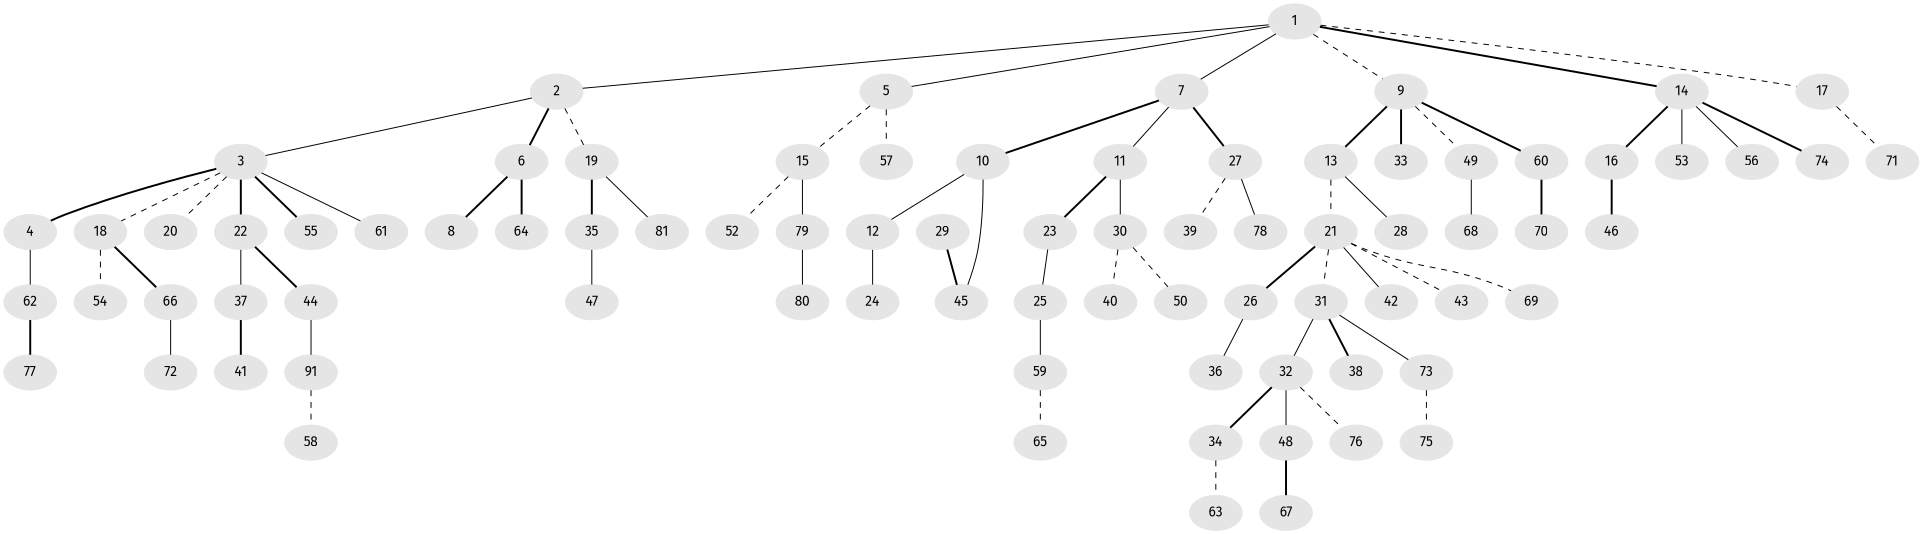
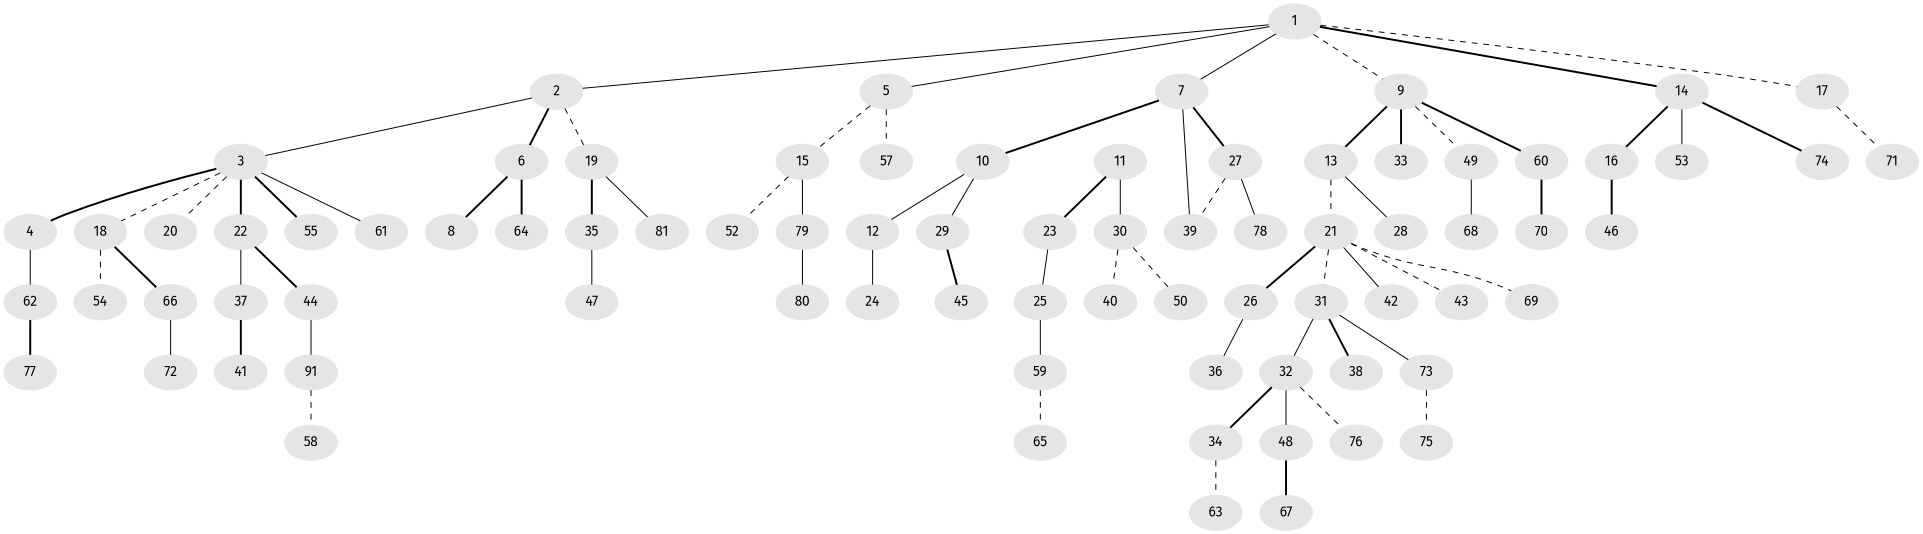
edge "7" -- "11": now "7" -- "39"
node "56": removed
edge "10" -- "45": now "10" -- "29"
